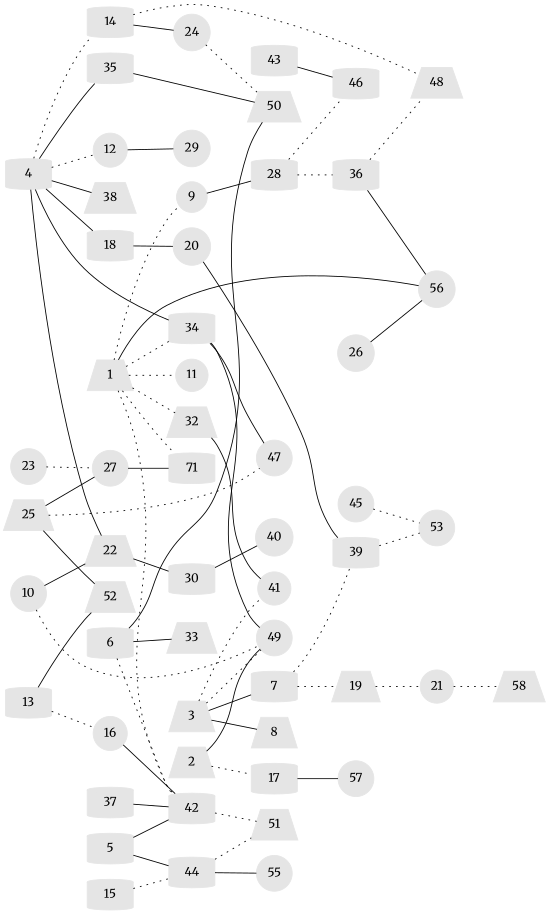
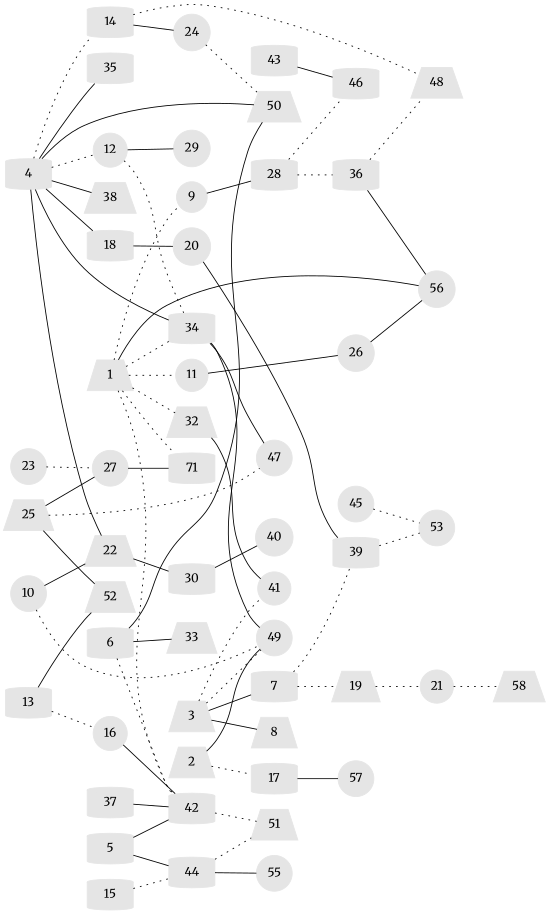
edge "35" -- "50": now "4" -- "50"
edge "12" -- "34": added
edge "26" -- "11": added
